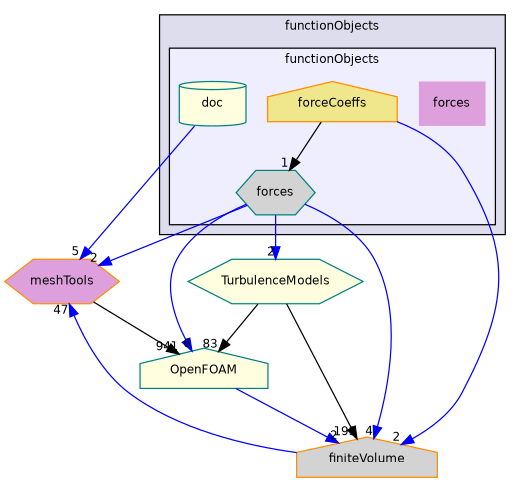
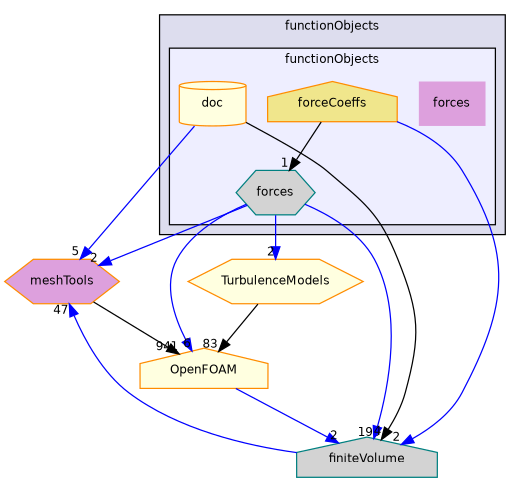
node "doc": color teal -> darkorange
node "TurbulenceModels": color teal -> darkorange
edge "TurbulenceModels" -> "finiteVolume": now "doc" -> "finiteVolume"
node "OpenFOAM": color teal -> darkorange
node "finiteVolume": color darkorange -> teal
